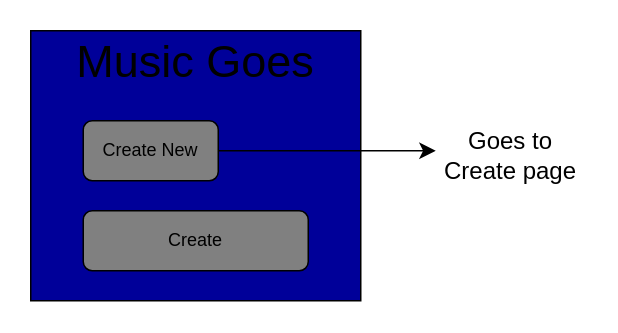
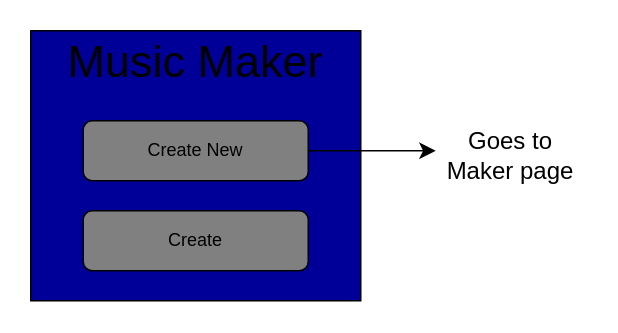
node "Music Goes": label "Music Goes" -> "Music Maker"
node "Create New": size 135x60 -> 225x60
node "Goes to Create page": label "Goes to Create page" -> "Goes to Maker page"
